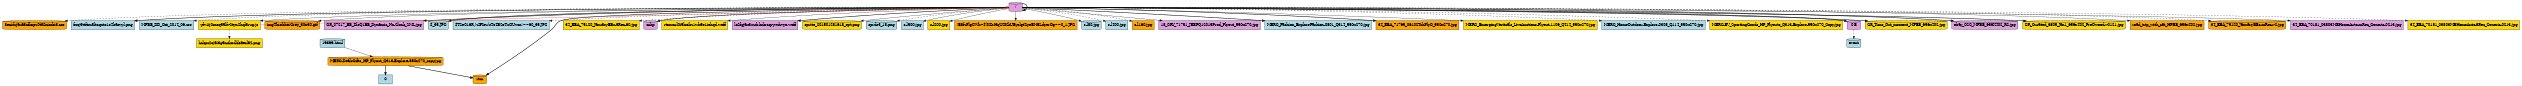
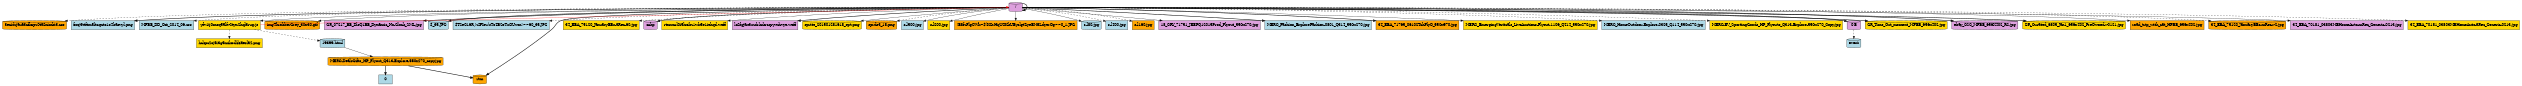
node "sprds3_18.png": fillcolor lightblue -> orange
node "34_EBA_71765_06102TchFlyO_550x270.jpg": label "34_EBA_71765_06102TchFlyO_550x270.jpg" -> "34_EBA_71765_06102TchFlyO_550x970.jpg"
edge "yfv1ij0moq55lfv2tyn2hql3rug.js" -> "19399.html": added
